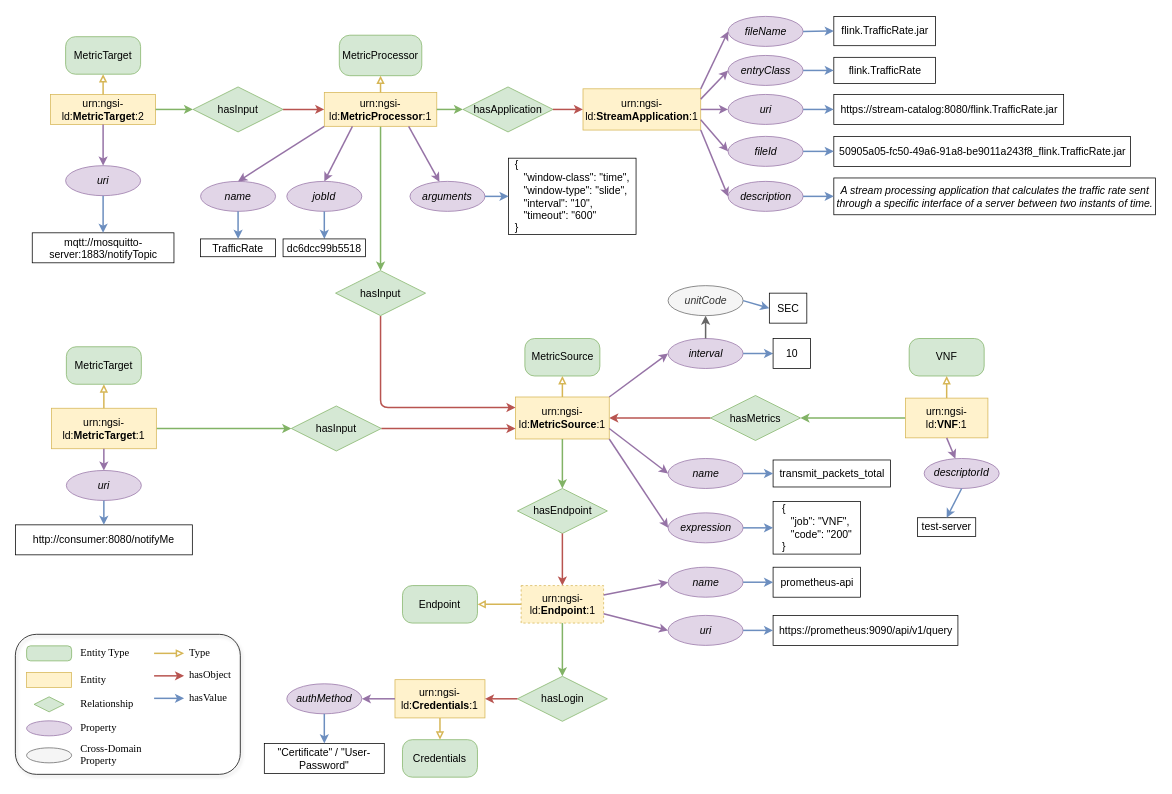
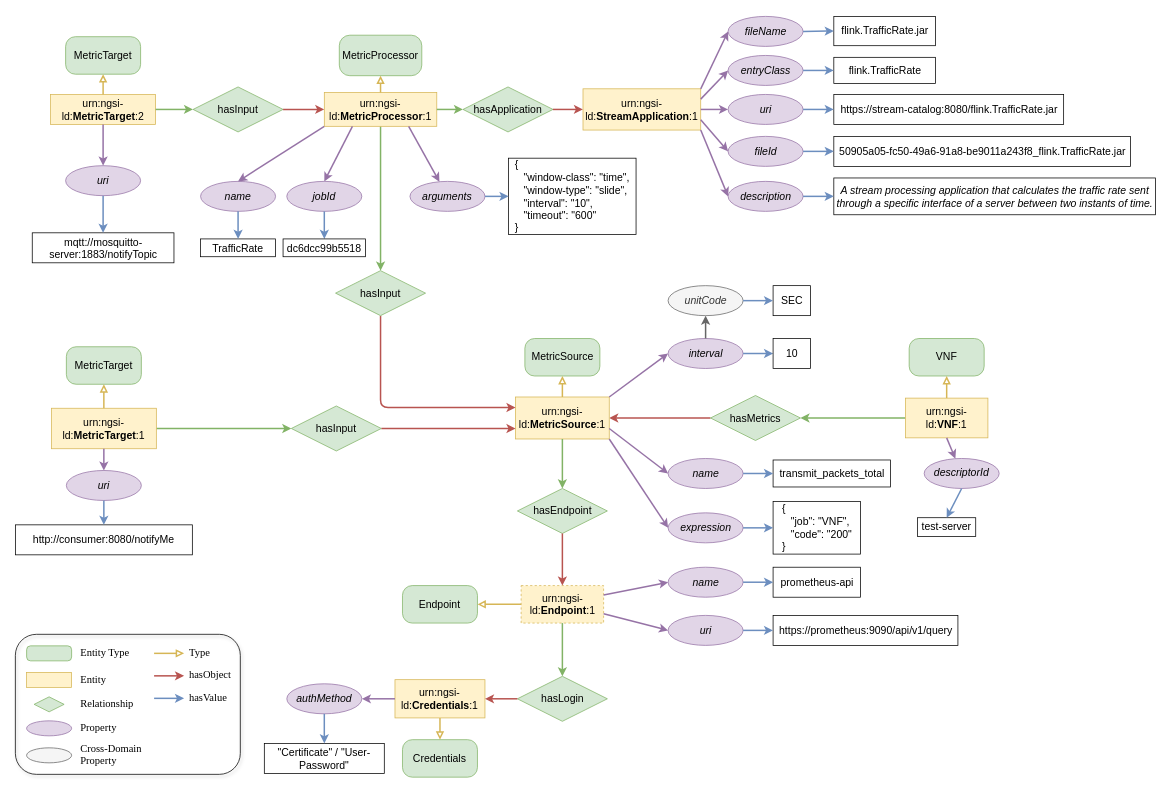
node "SEC": moved (788, 308) -> (792, 300)
